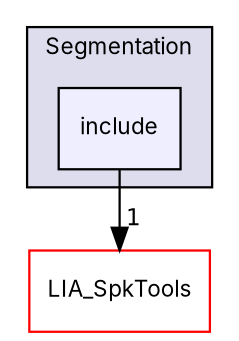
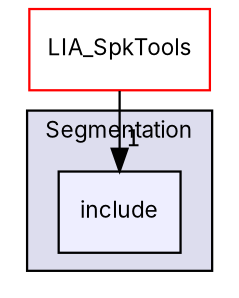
edge "include" -> "LIA_SpkTools": reversed
